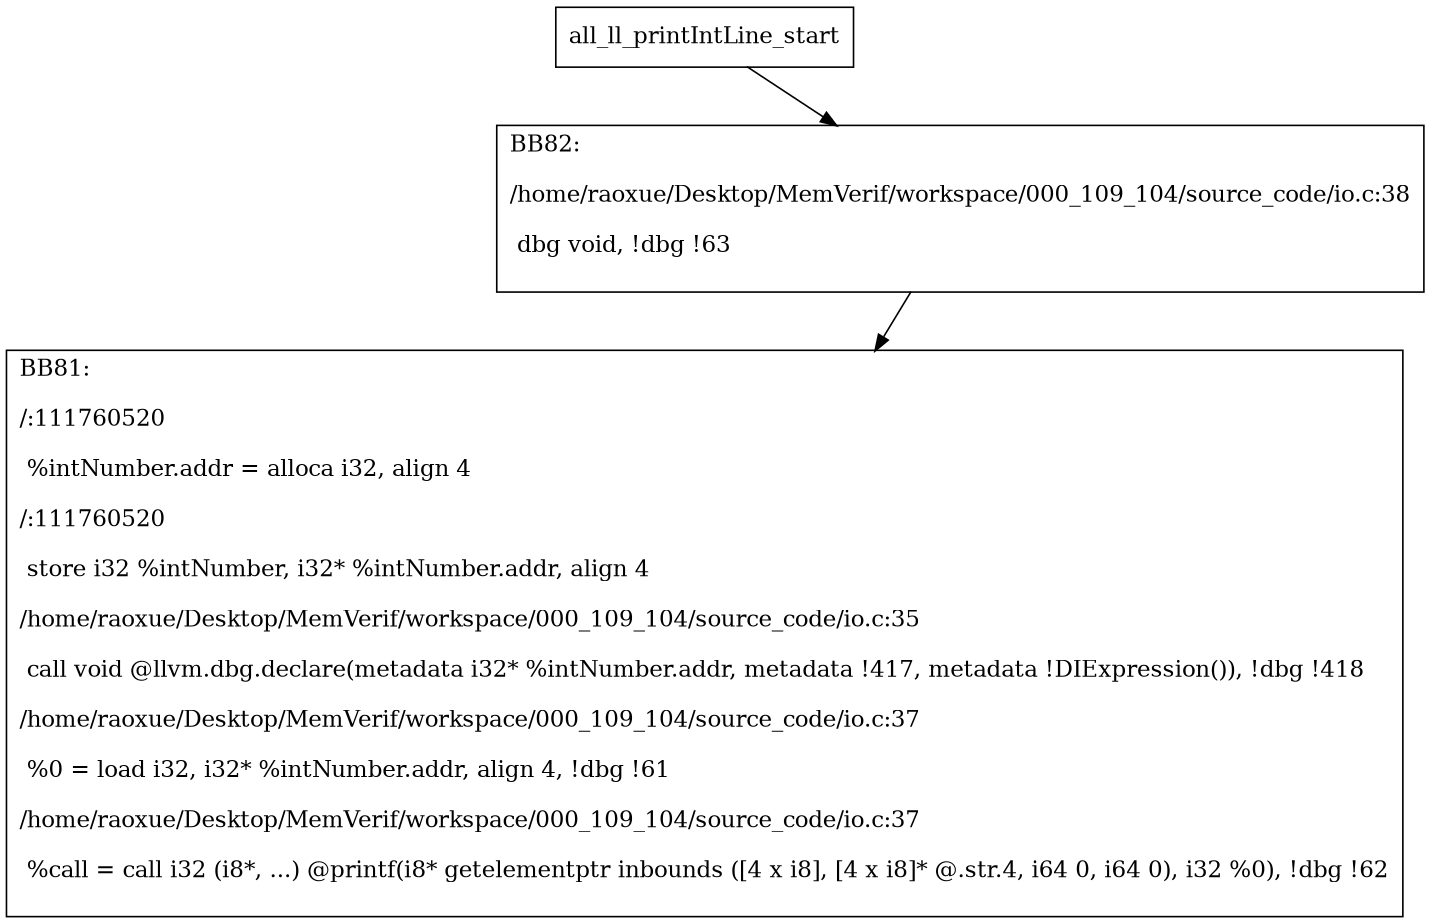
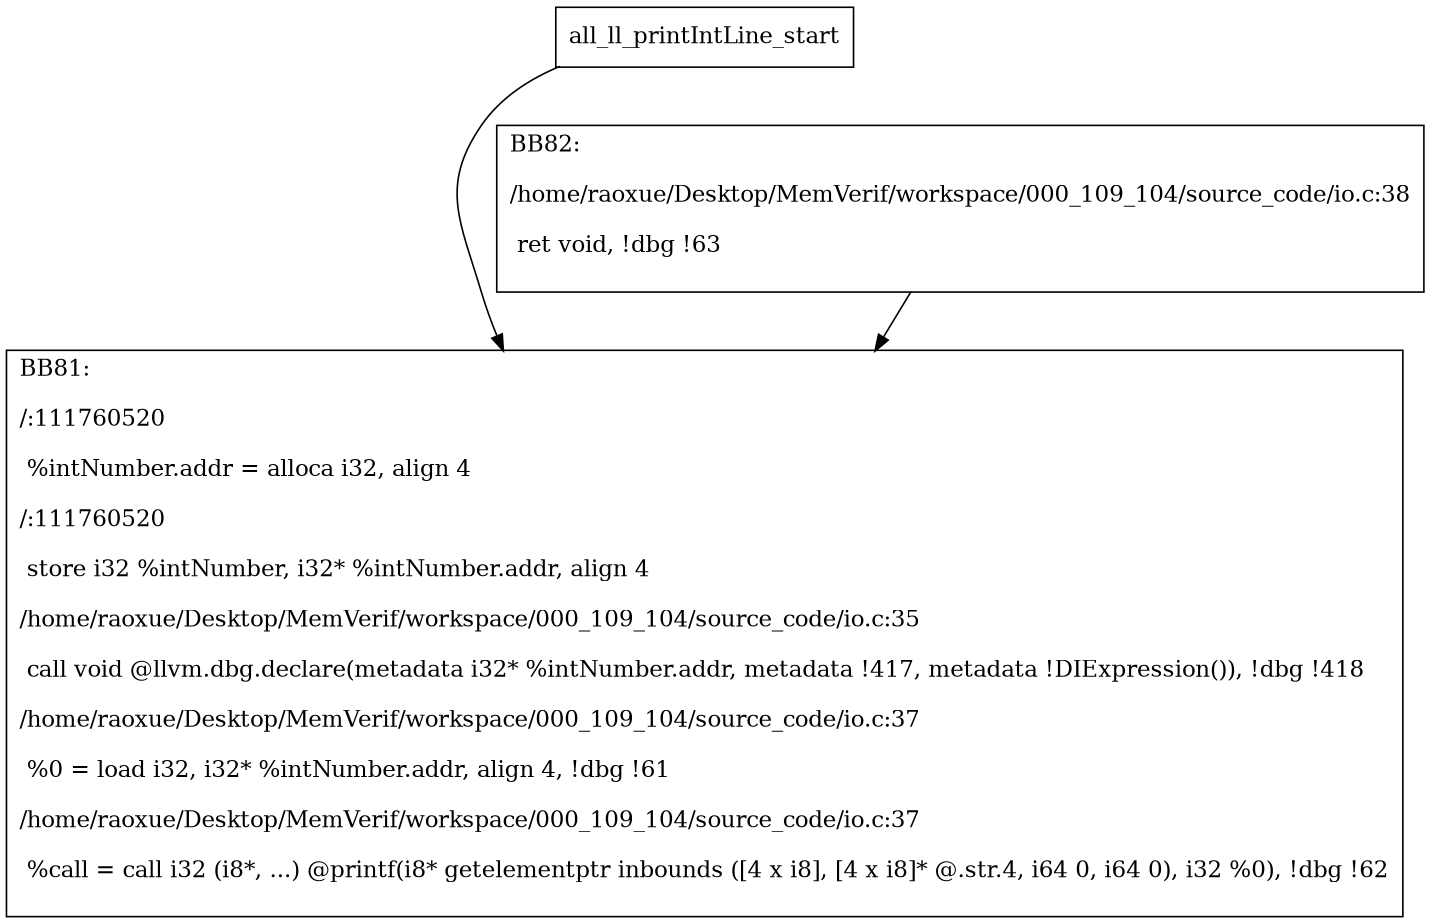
edge "all_ll_printIntLine_start" -> "BB82:": now "all_ll_printIntLine_start" -> "BB81:"
node "BB82:": text "dbg void, !dbg !63" -> "ret void, !dbg !63"
